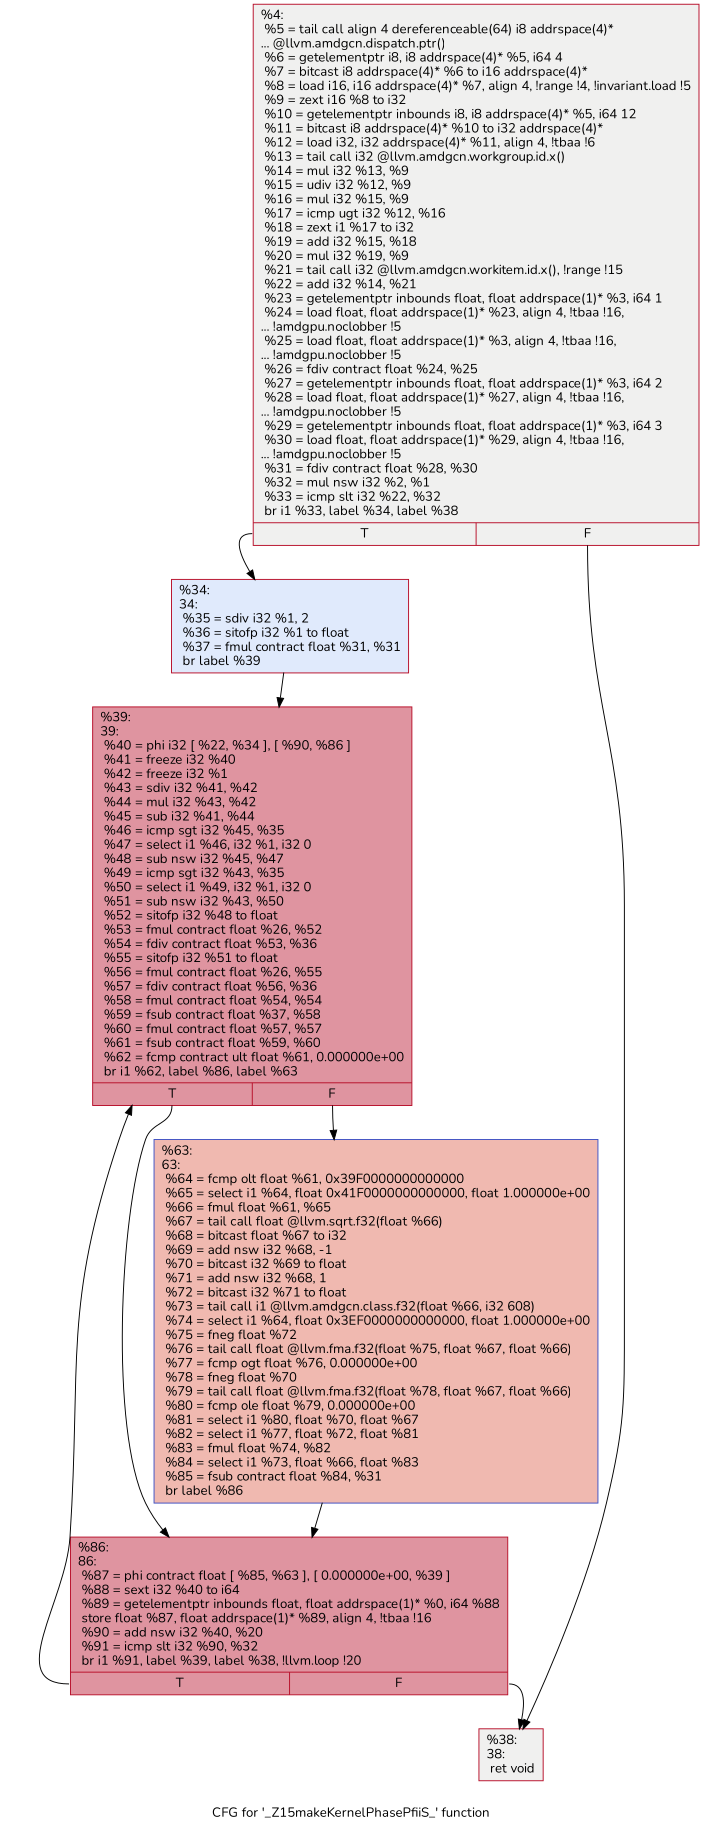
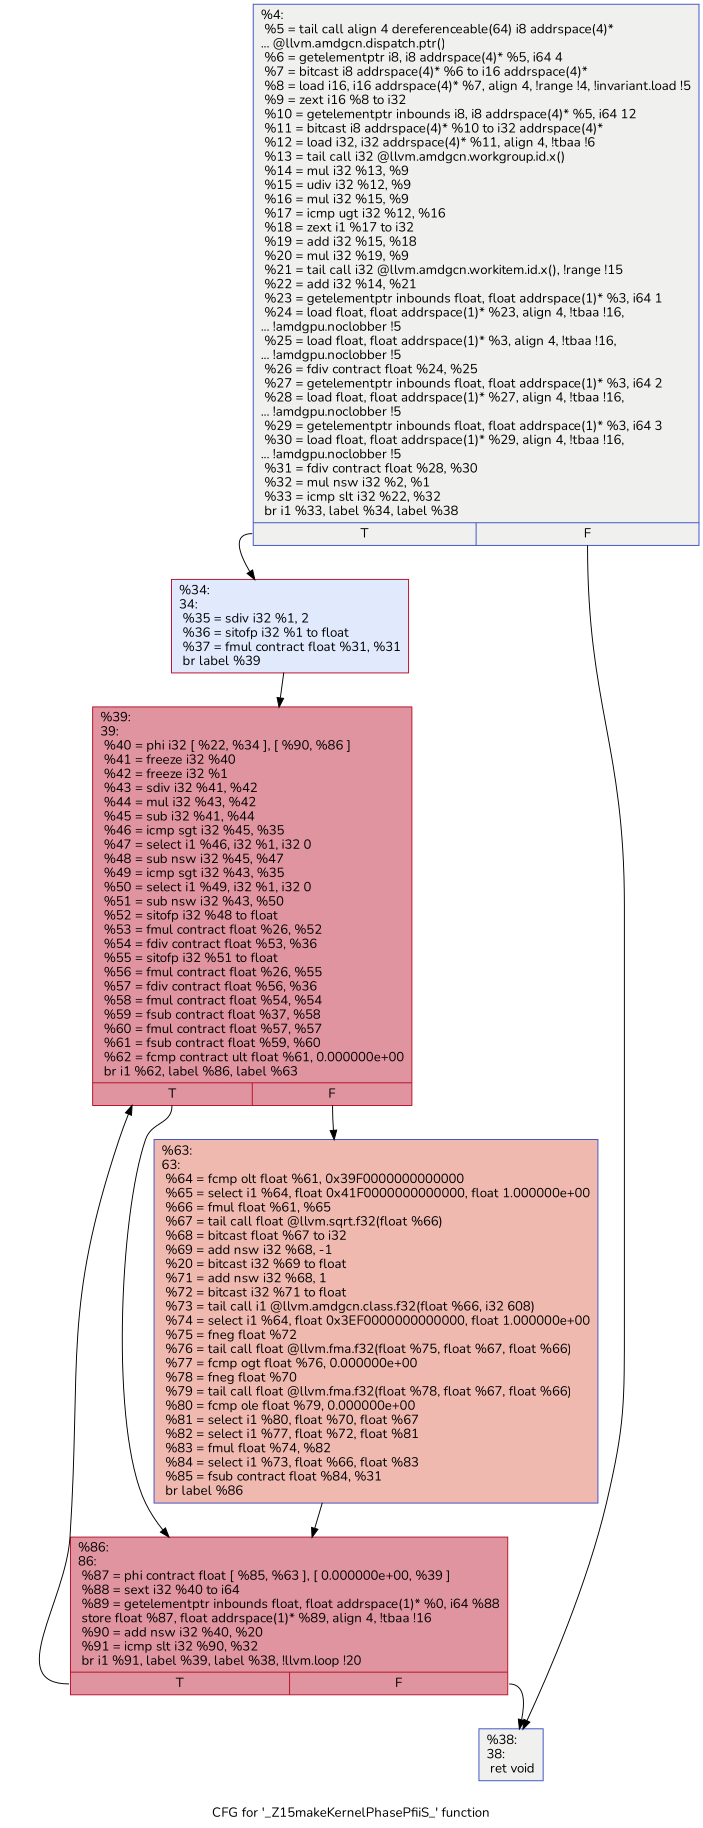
node "%4:": color #b70d28ff -> #3d50c3ff
node "%63:": text "%70 = bitcast i32 %69 to float" -> "%20 = bitcast i32 %69 to float"
node "%38:": color #b70d28ff -> #3d50c3ff
